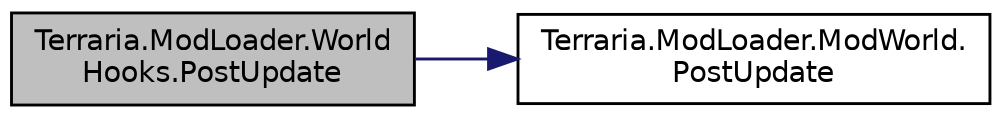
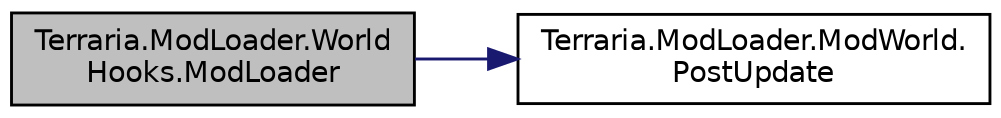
node "Terraria.ModLoader.World Hooks.PostUpdate": label "Terraria.ModLoader.World Hooks.PostUpdate" -> "Terraria.ModLoader.World Hooks.ModLoader"
